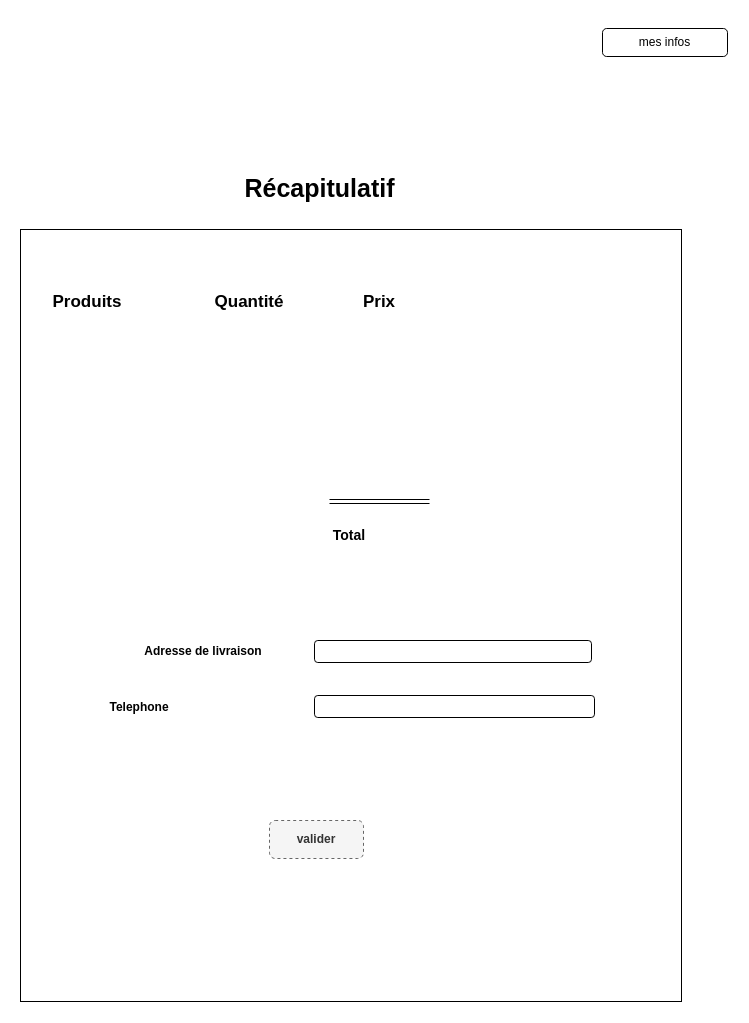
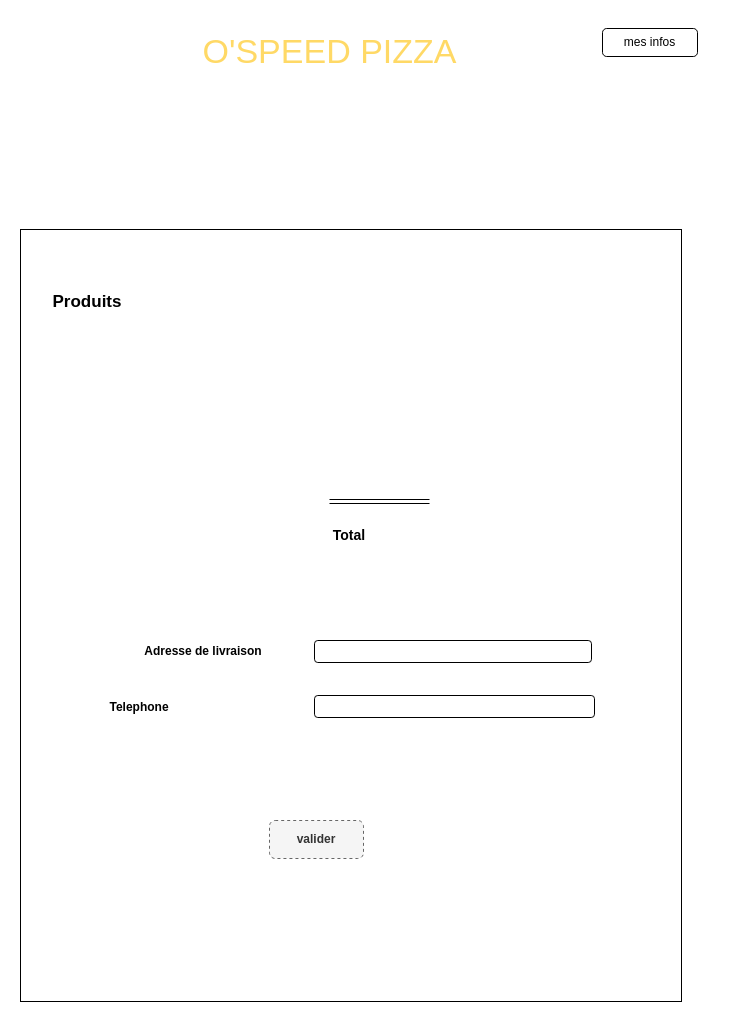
node "mes infos": size 125x28 -> 95x28
node "O'SPEED PIZZA": added
node "Récapitulatif": removed
node "Quantité": removed
node "Prix": removed
